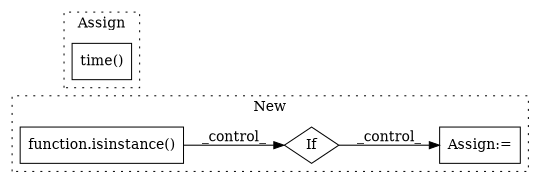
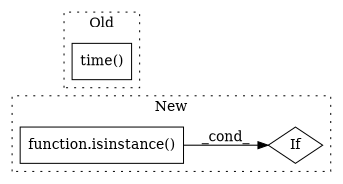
cluster "Assign": label "Assign" -> "Old"
edge "function.isinstance()" -> "If": label "_control_" -> "_cond_"
node "Assign:=": removed
